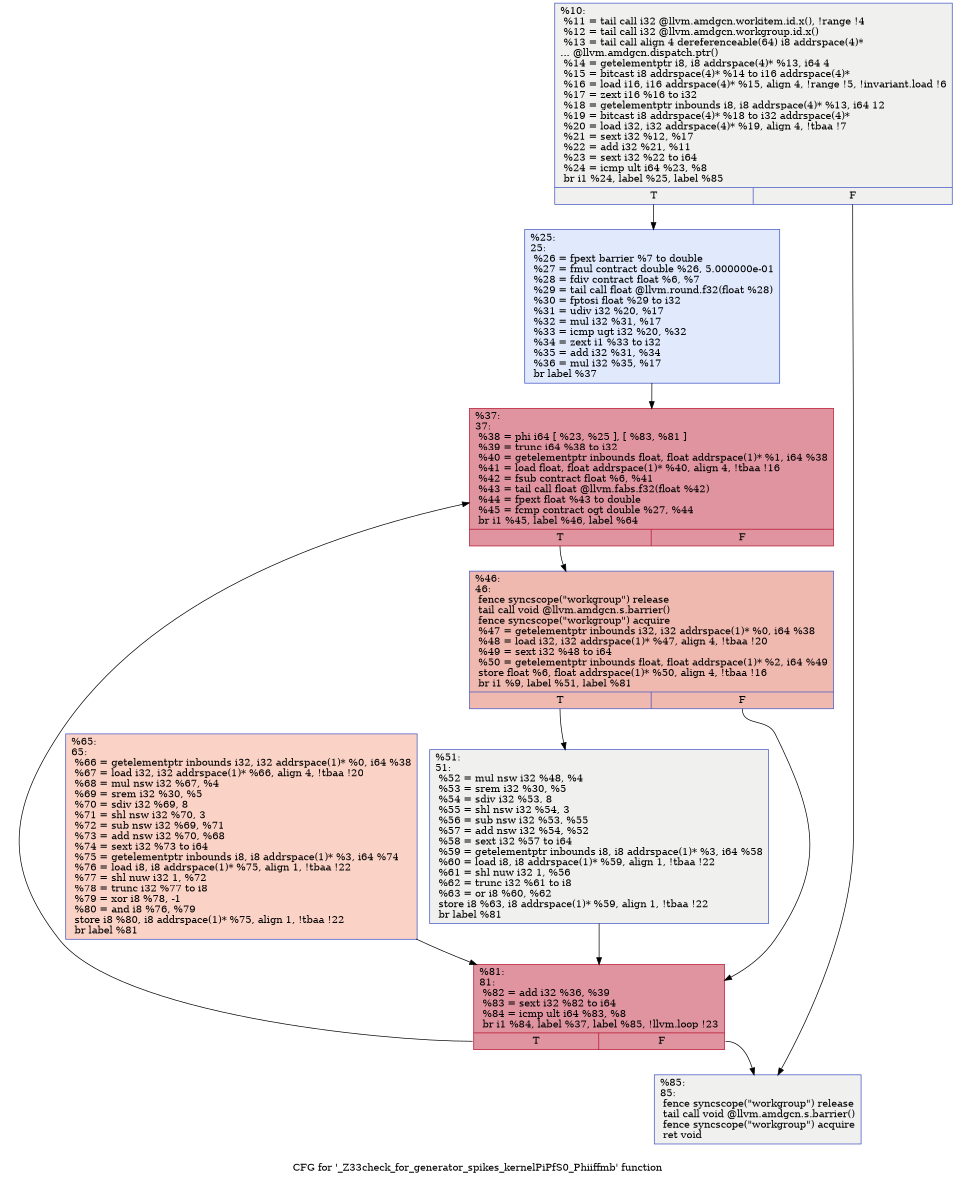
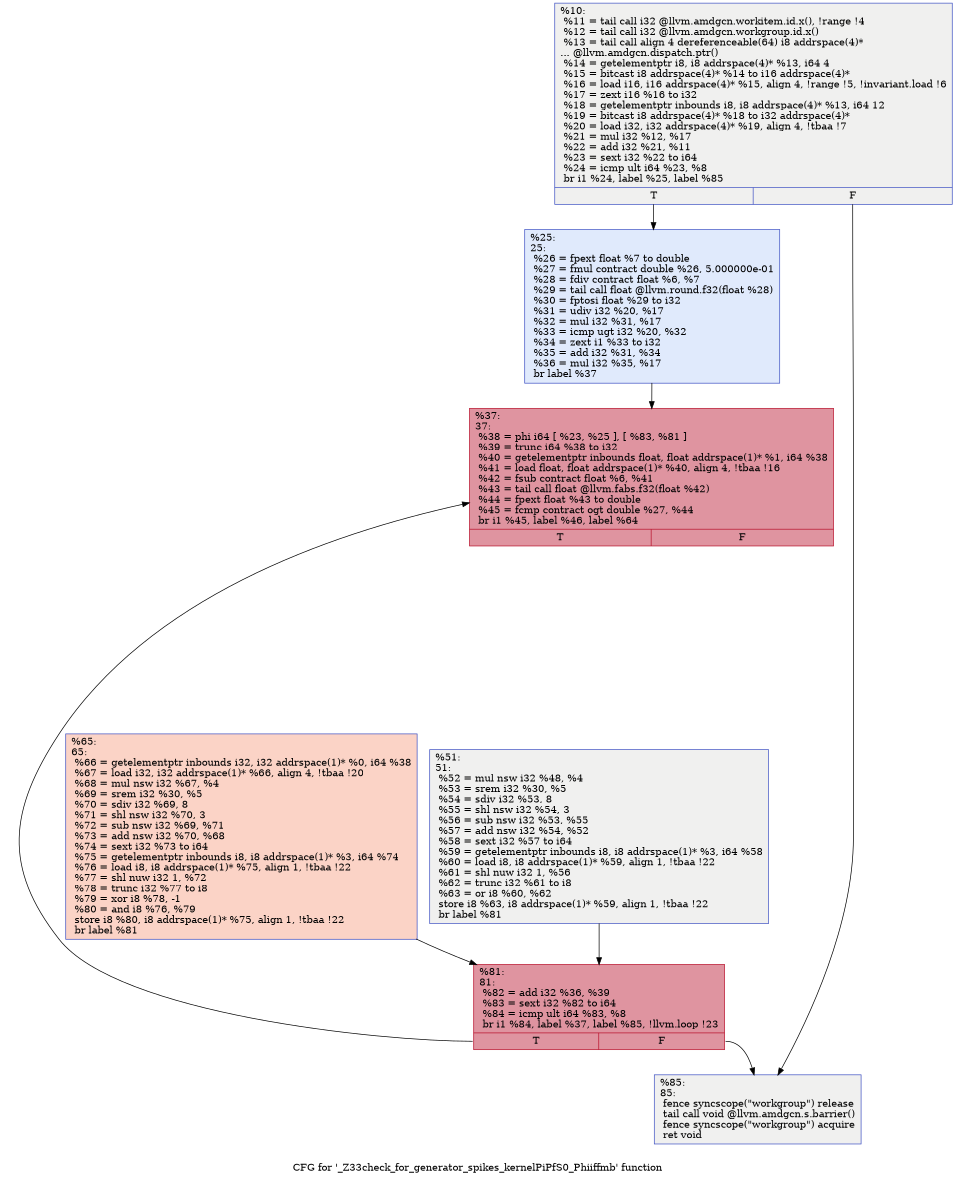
node "%10:": text "%21 = sext i32 %12, %17" -> "%21 = mul i32 %12, %17"
node "%25:": text "%26 = fpext barrier %7 to double" -> "%26 = fpext float %7 to double"
node "%46:": removed
